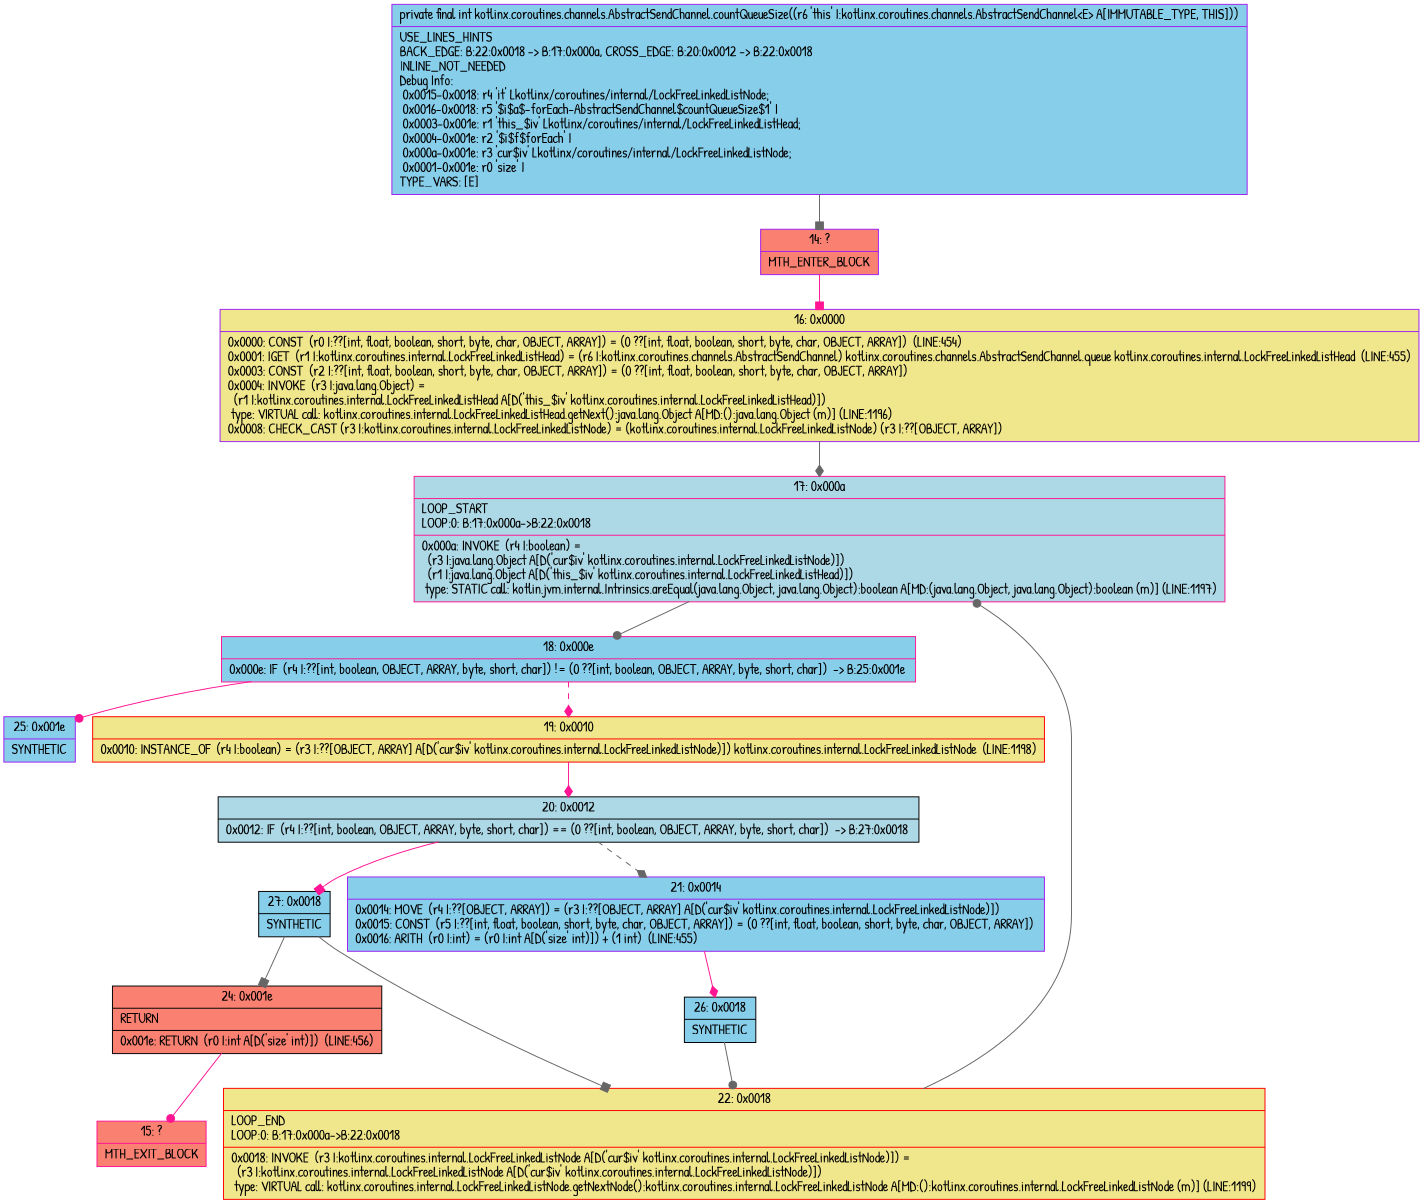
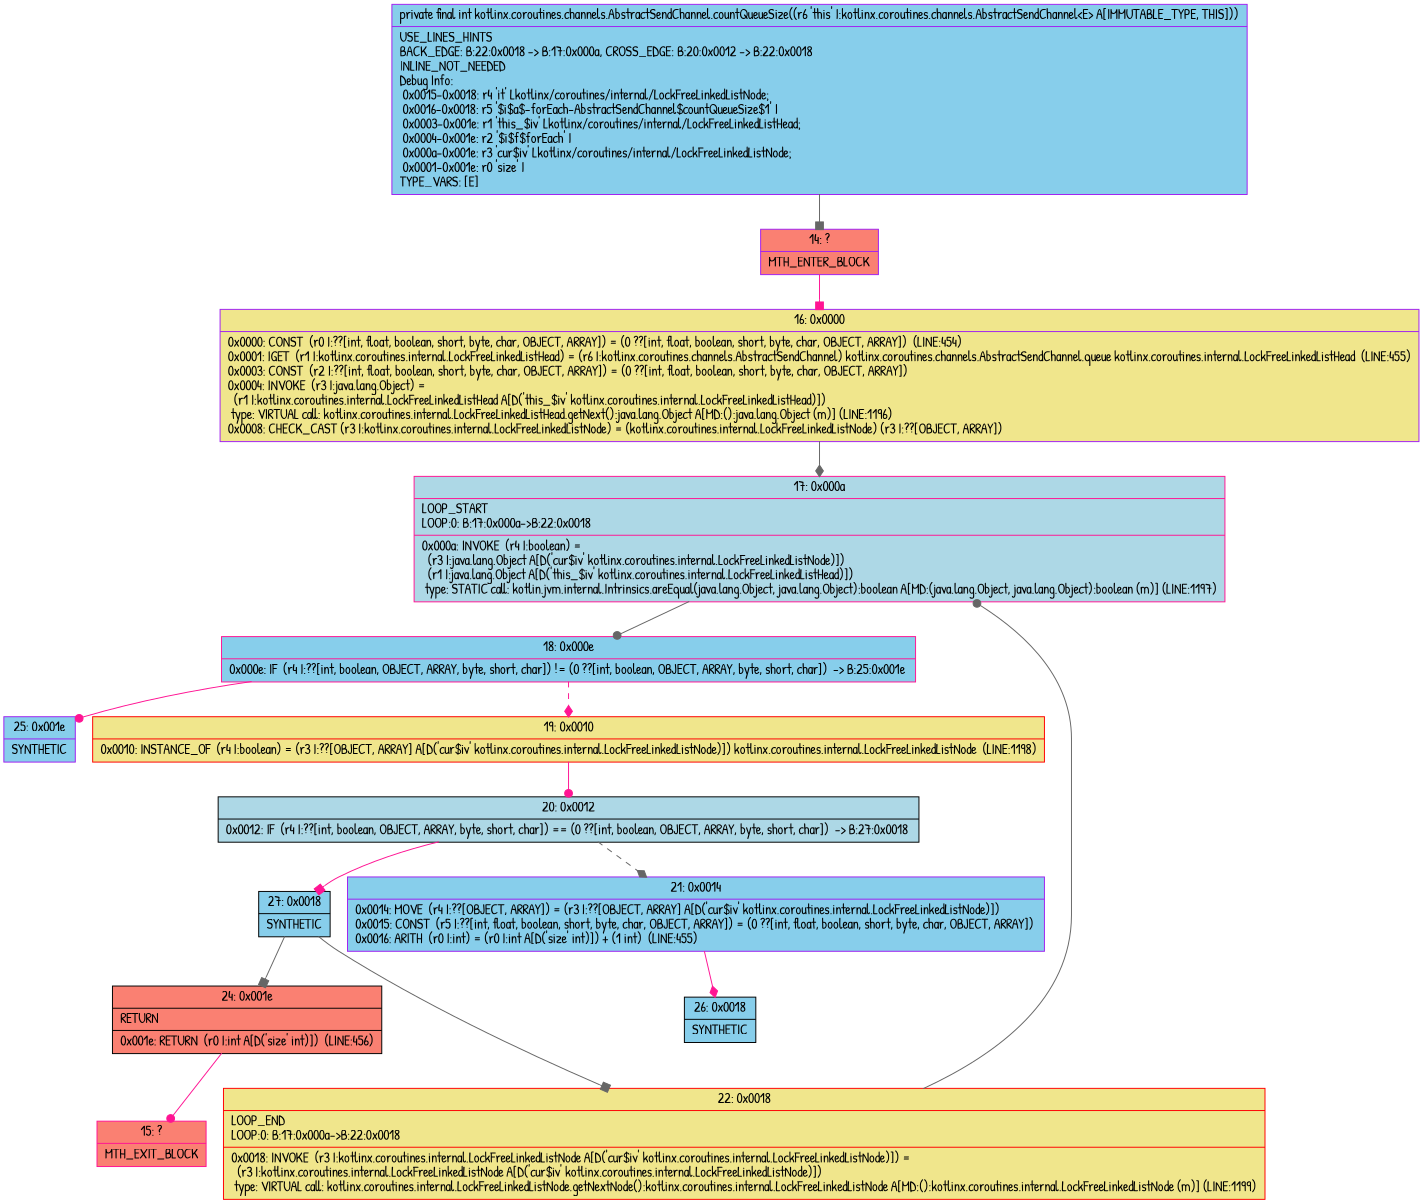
edge "19: 0x0010" -> "20: 0x0012": arrowhead diamond -> dot
edge "26: 0x0018" -> "22: 0x0018": removed
